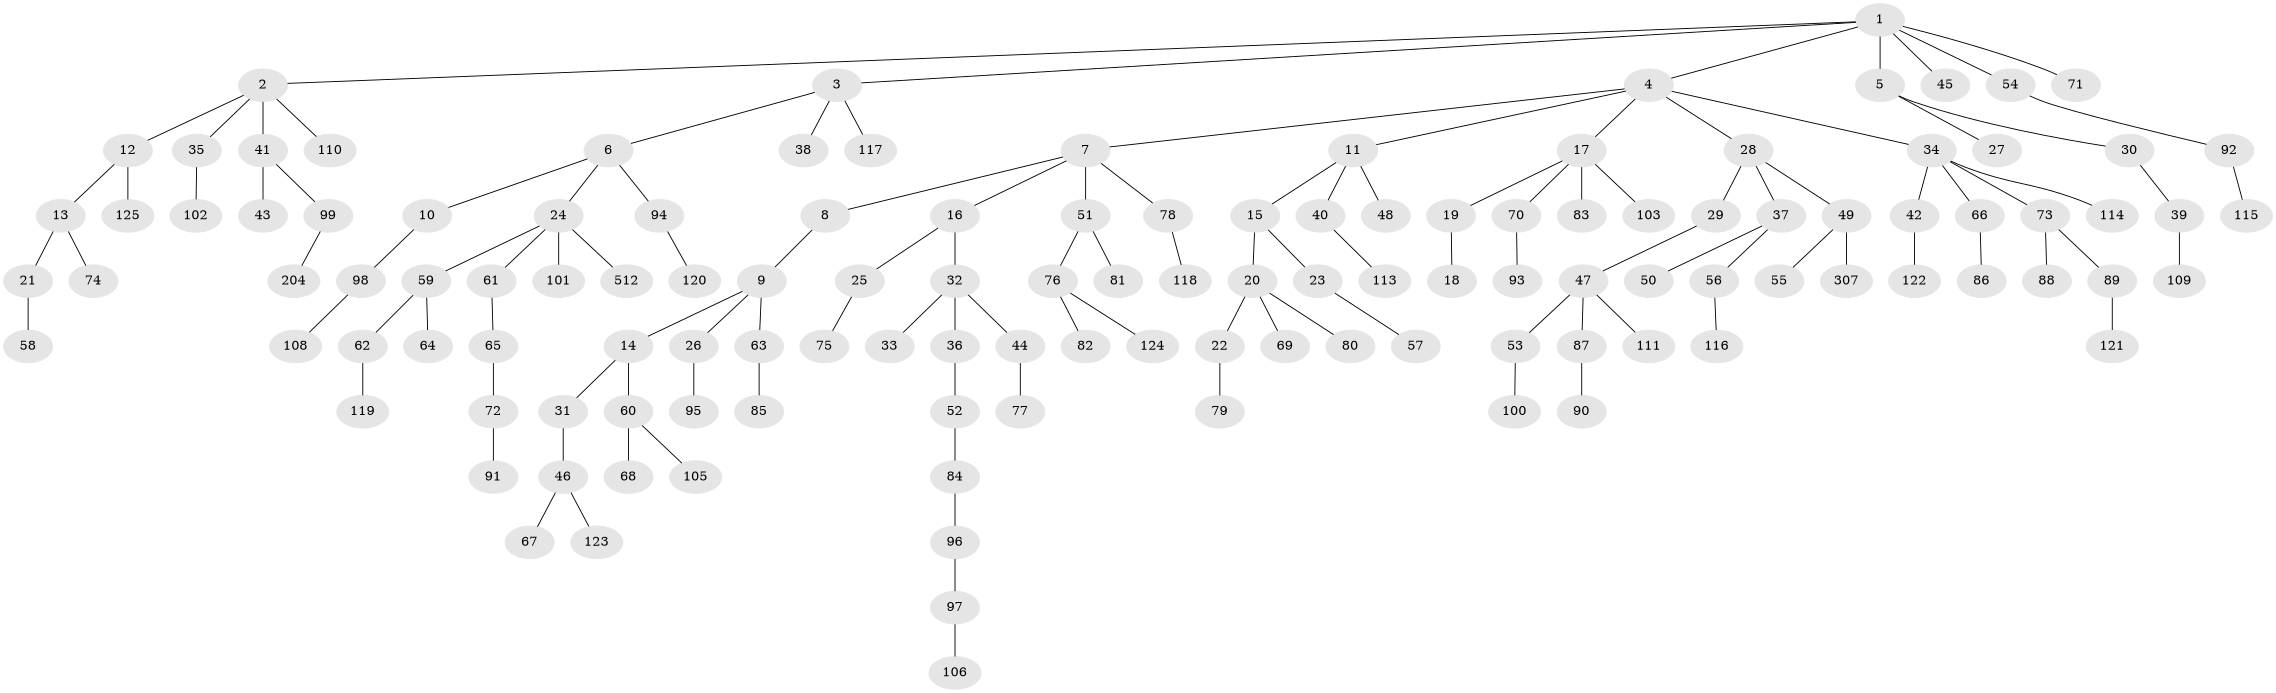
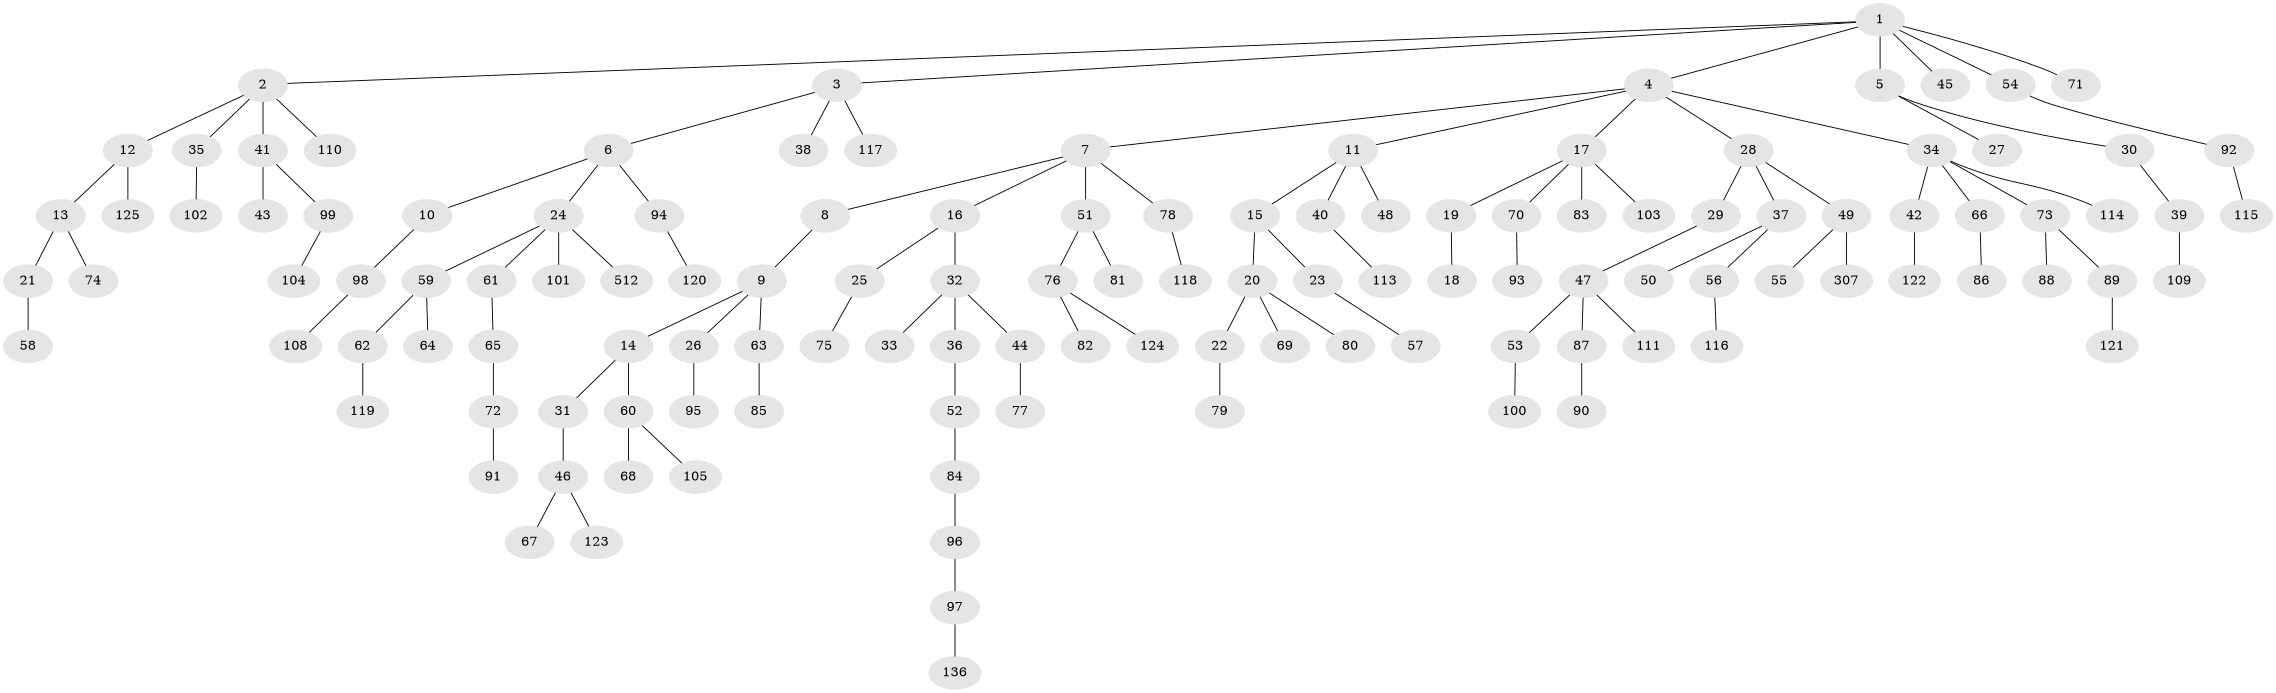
node "204": label "204" -> "104"
node "106": label "106" -> "136"
